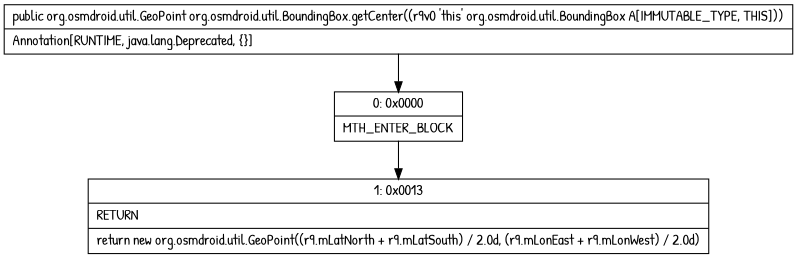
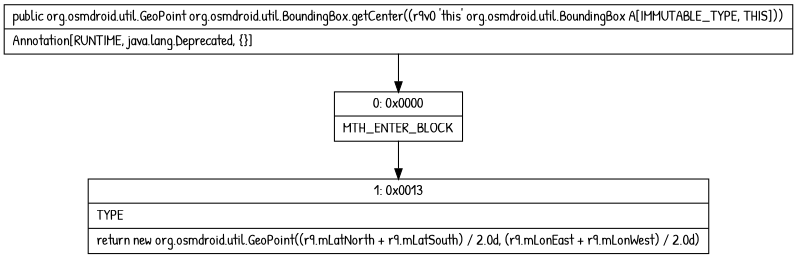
node "1: 0x0013": text "RETURN" -> "TYPE"
